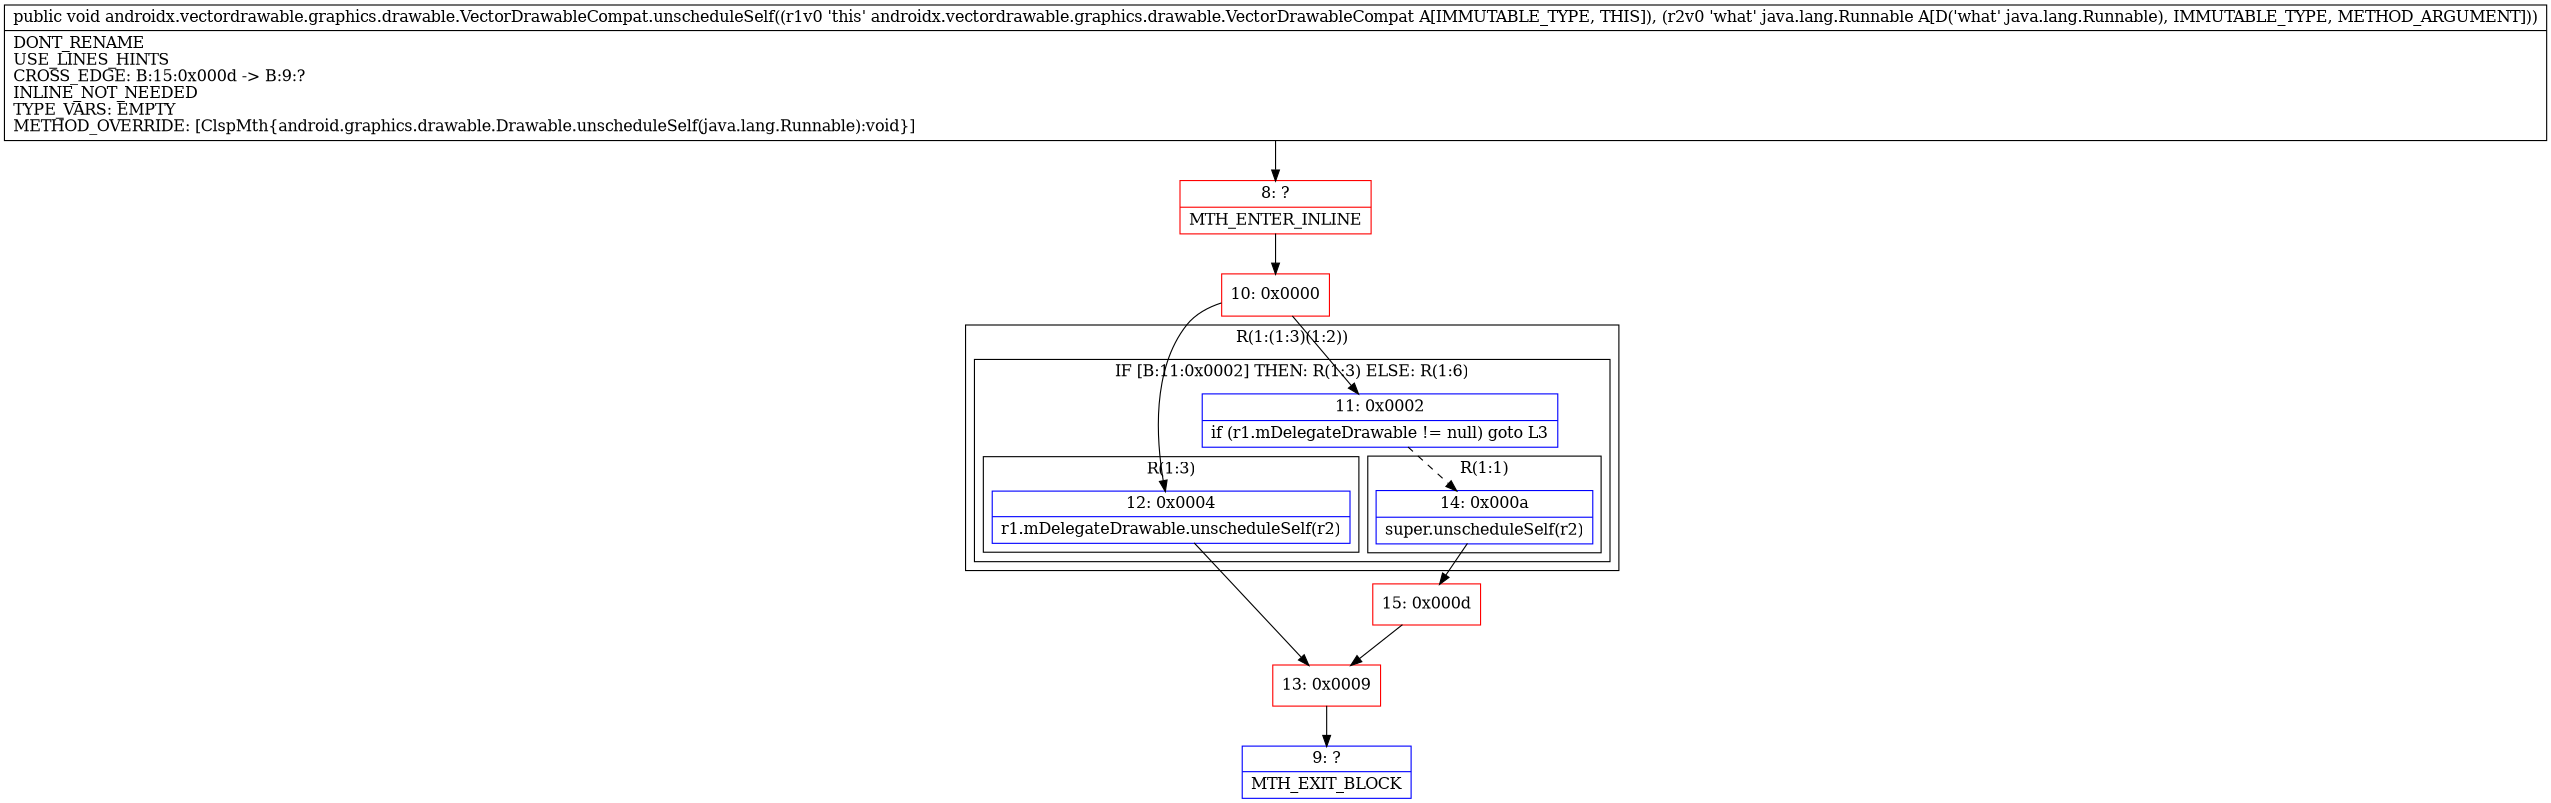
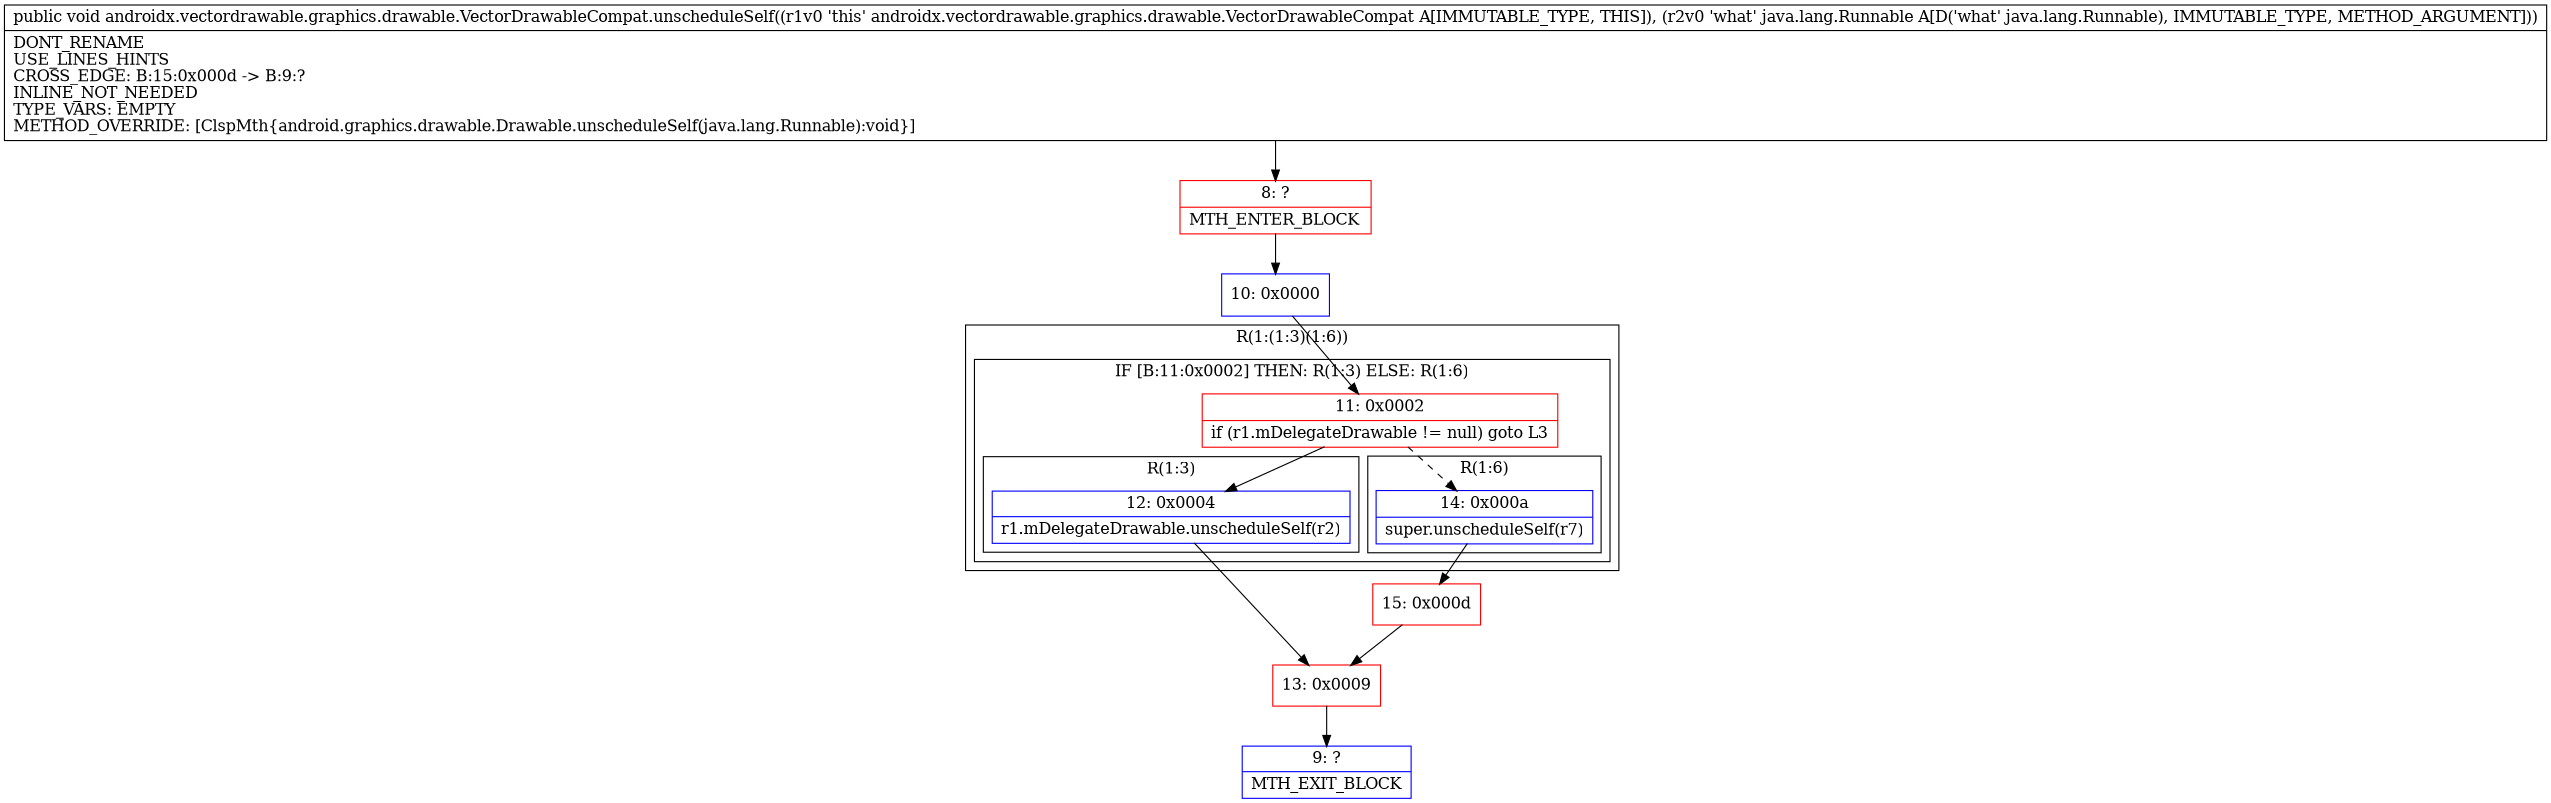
node "8: ?": text "MTH_ENTER_INLINE" -> "MTH_ENTER_BLOCK"
node "10: 0x0000": color red -> blue
cluster "R(1:(1:3)(1:2))": label "R(1:(1:3)(1:2))" -> "R(1:(1:3)(1:6))"
edge "10: 0x0000" -> "12: 0x0004": now "11: 0x0002" -> "12: 0x0004"
node "11: 0x0002": color blue -> red
cluster "R(1:1)": label "R(1:1)" -> "R(1:6)"
node "14: 0x000a": text "super.unscheduleSelf(r2)" -> "super.unscheduleSelf(r7)"
